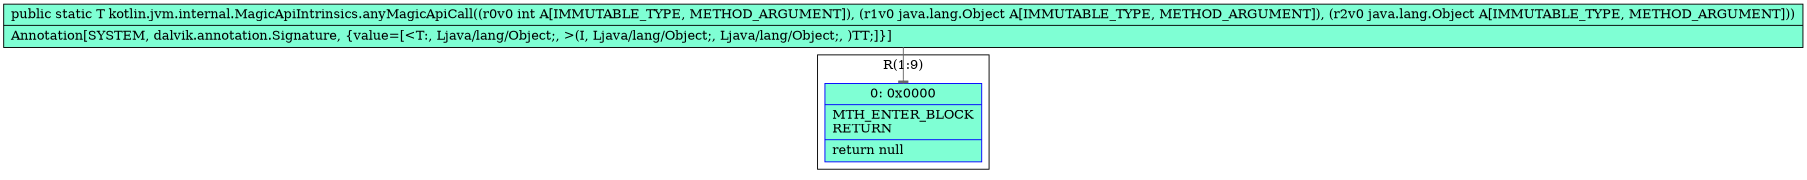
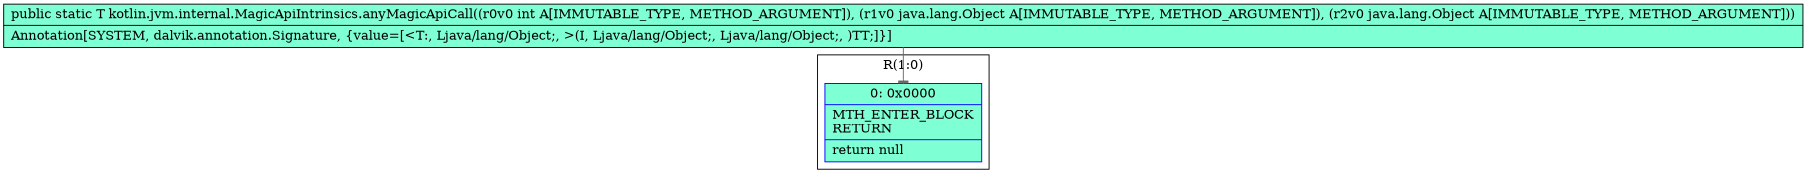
cluster "R(1:9)": label "R(1:9)" -> "R(1:0)"
